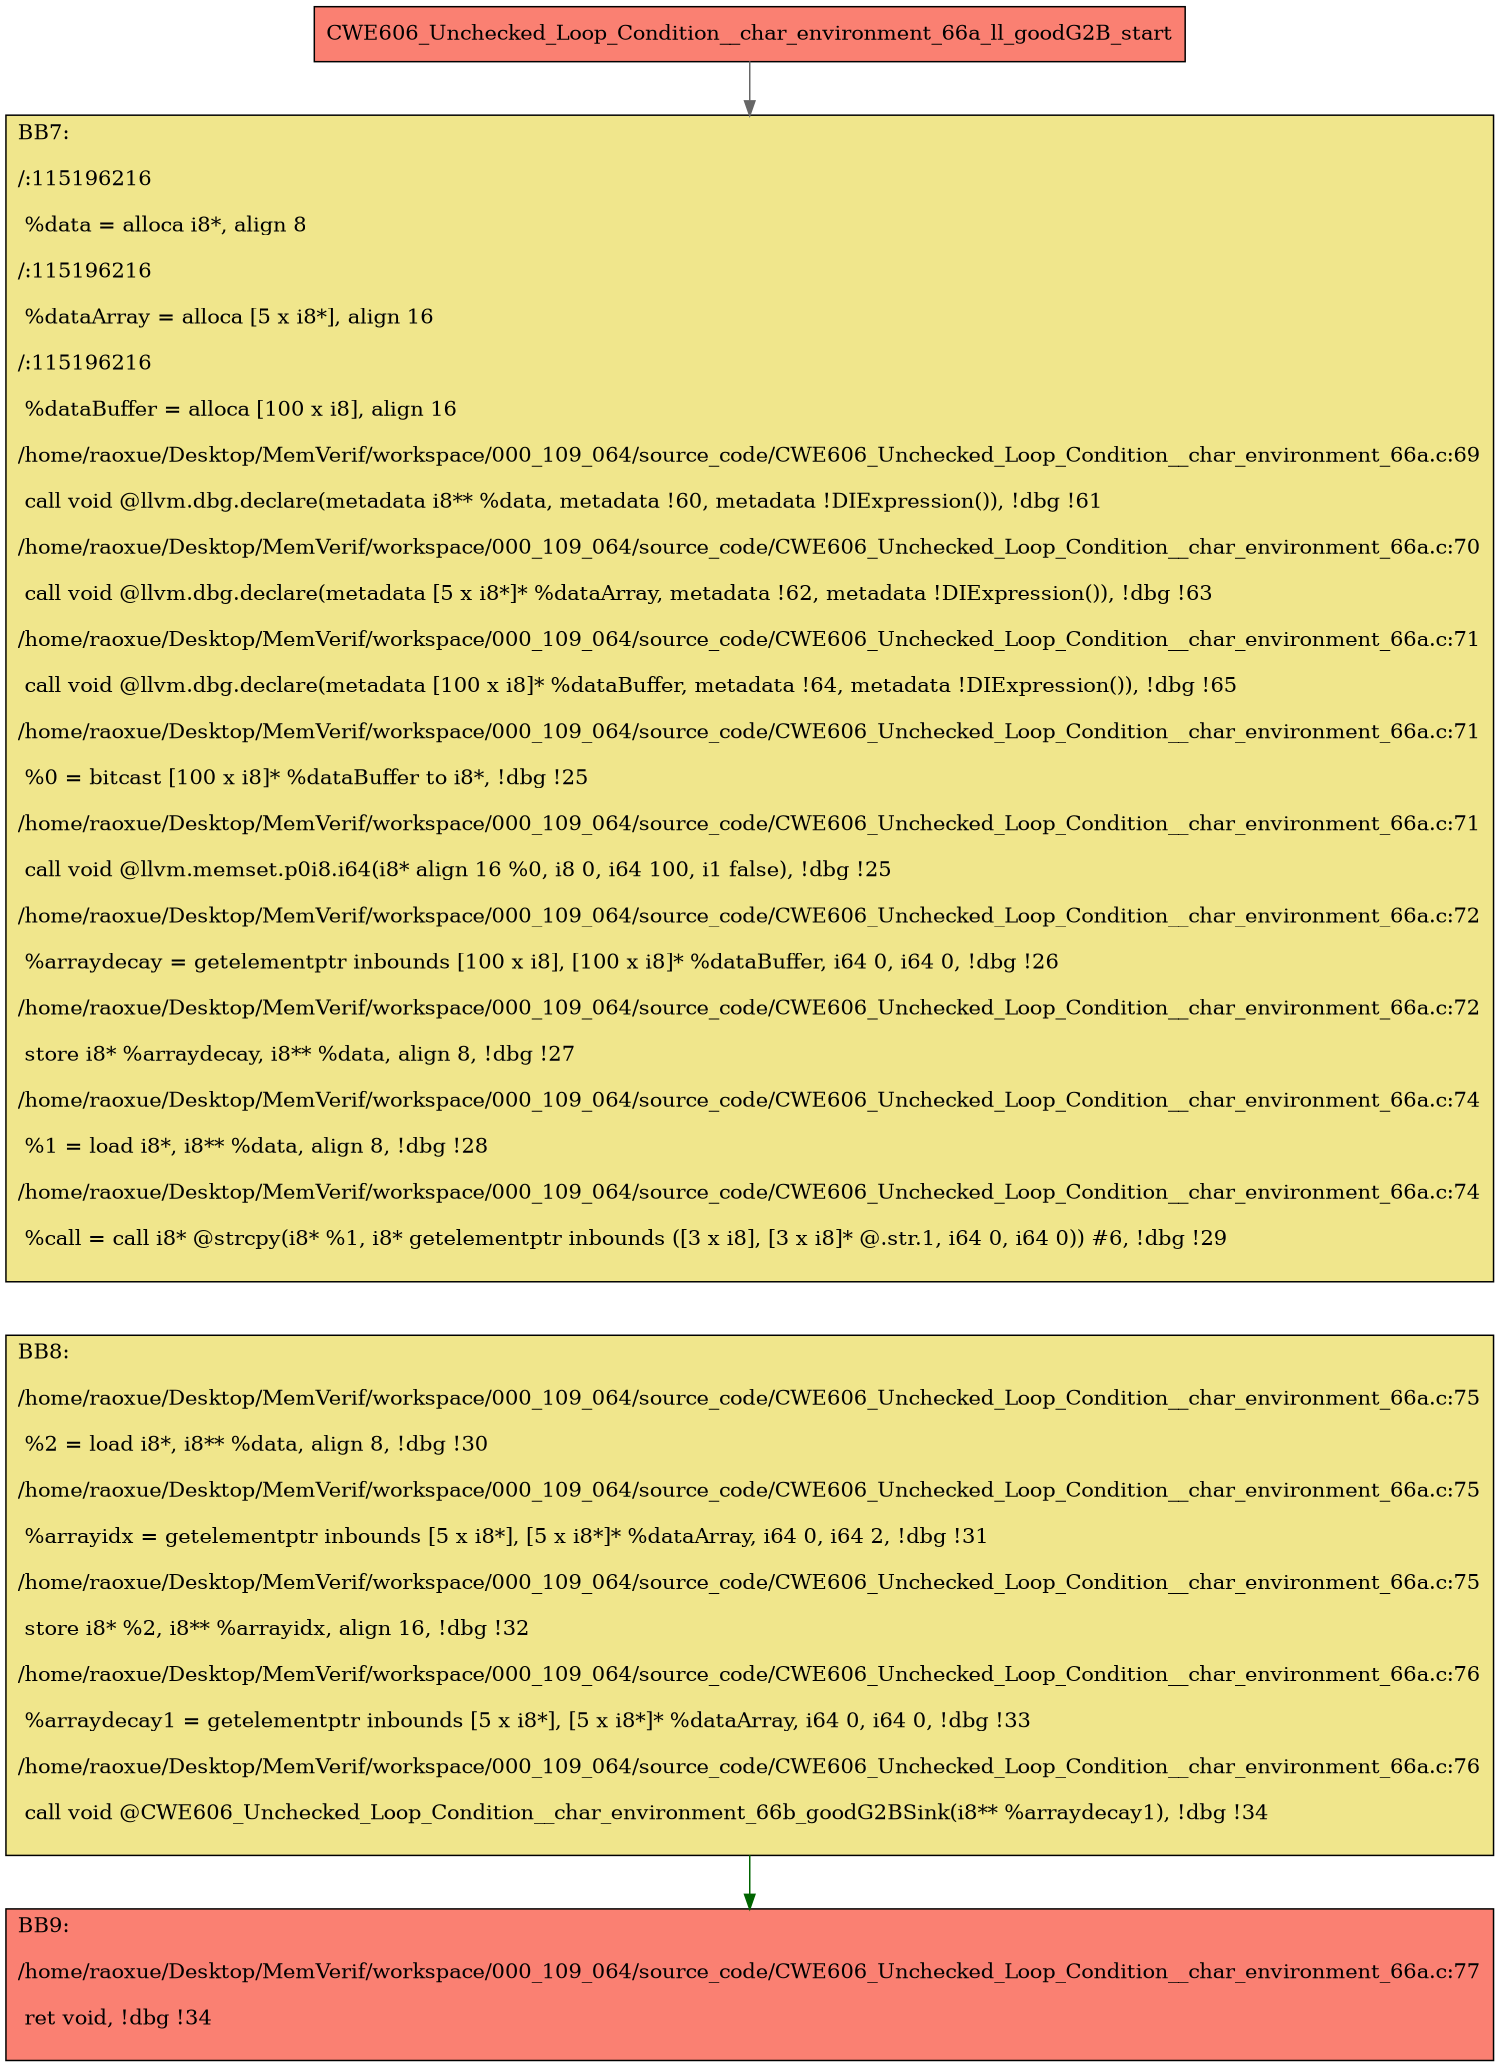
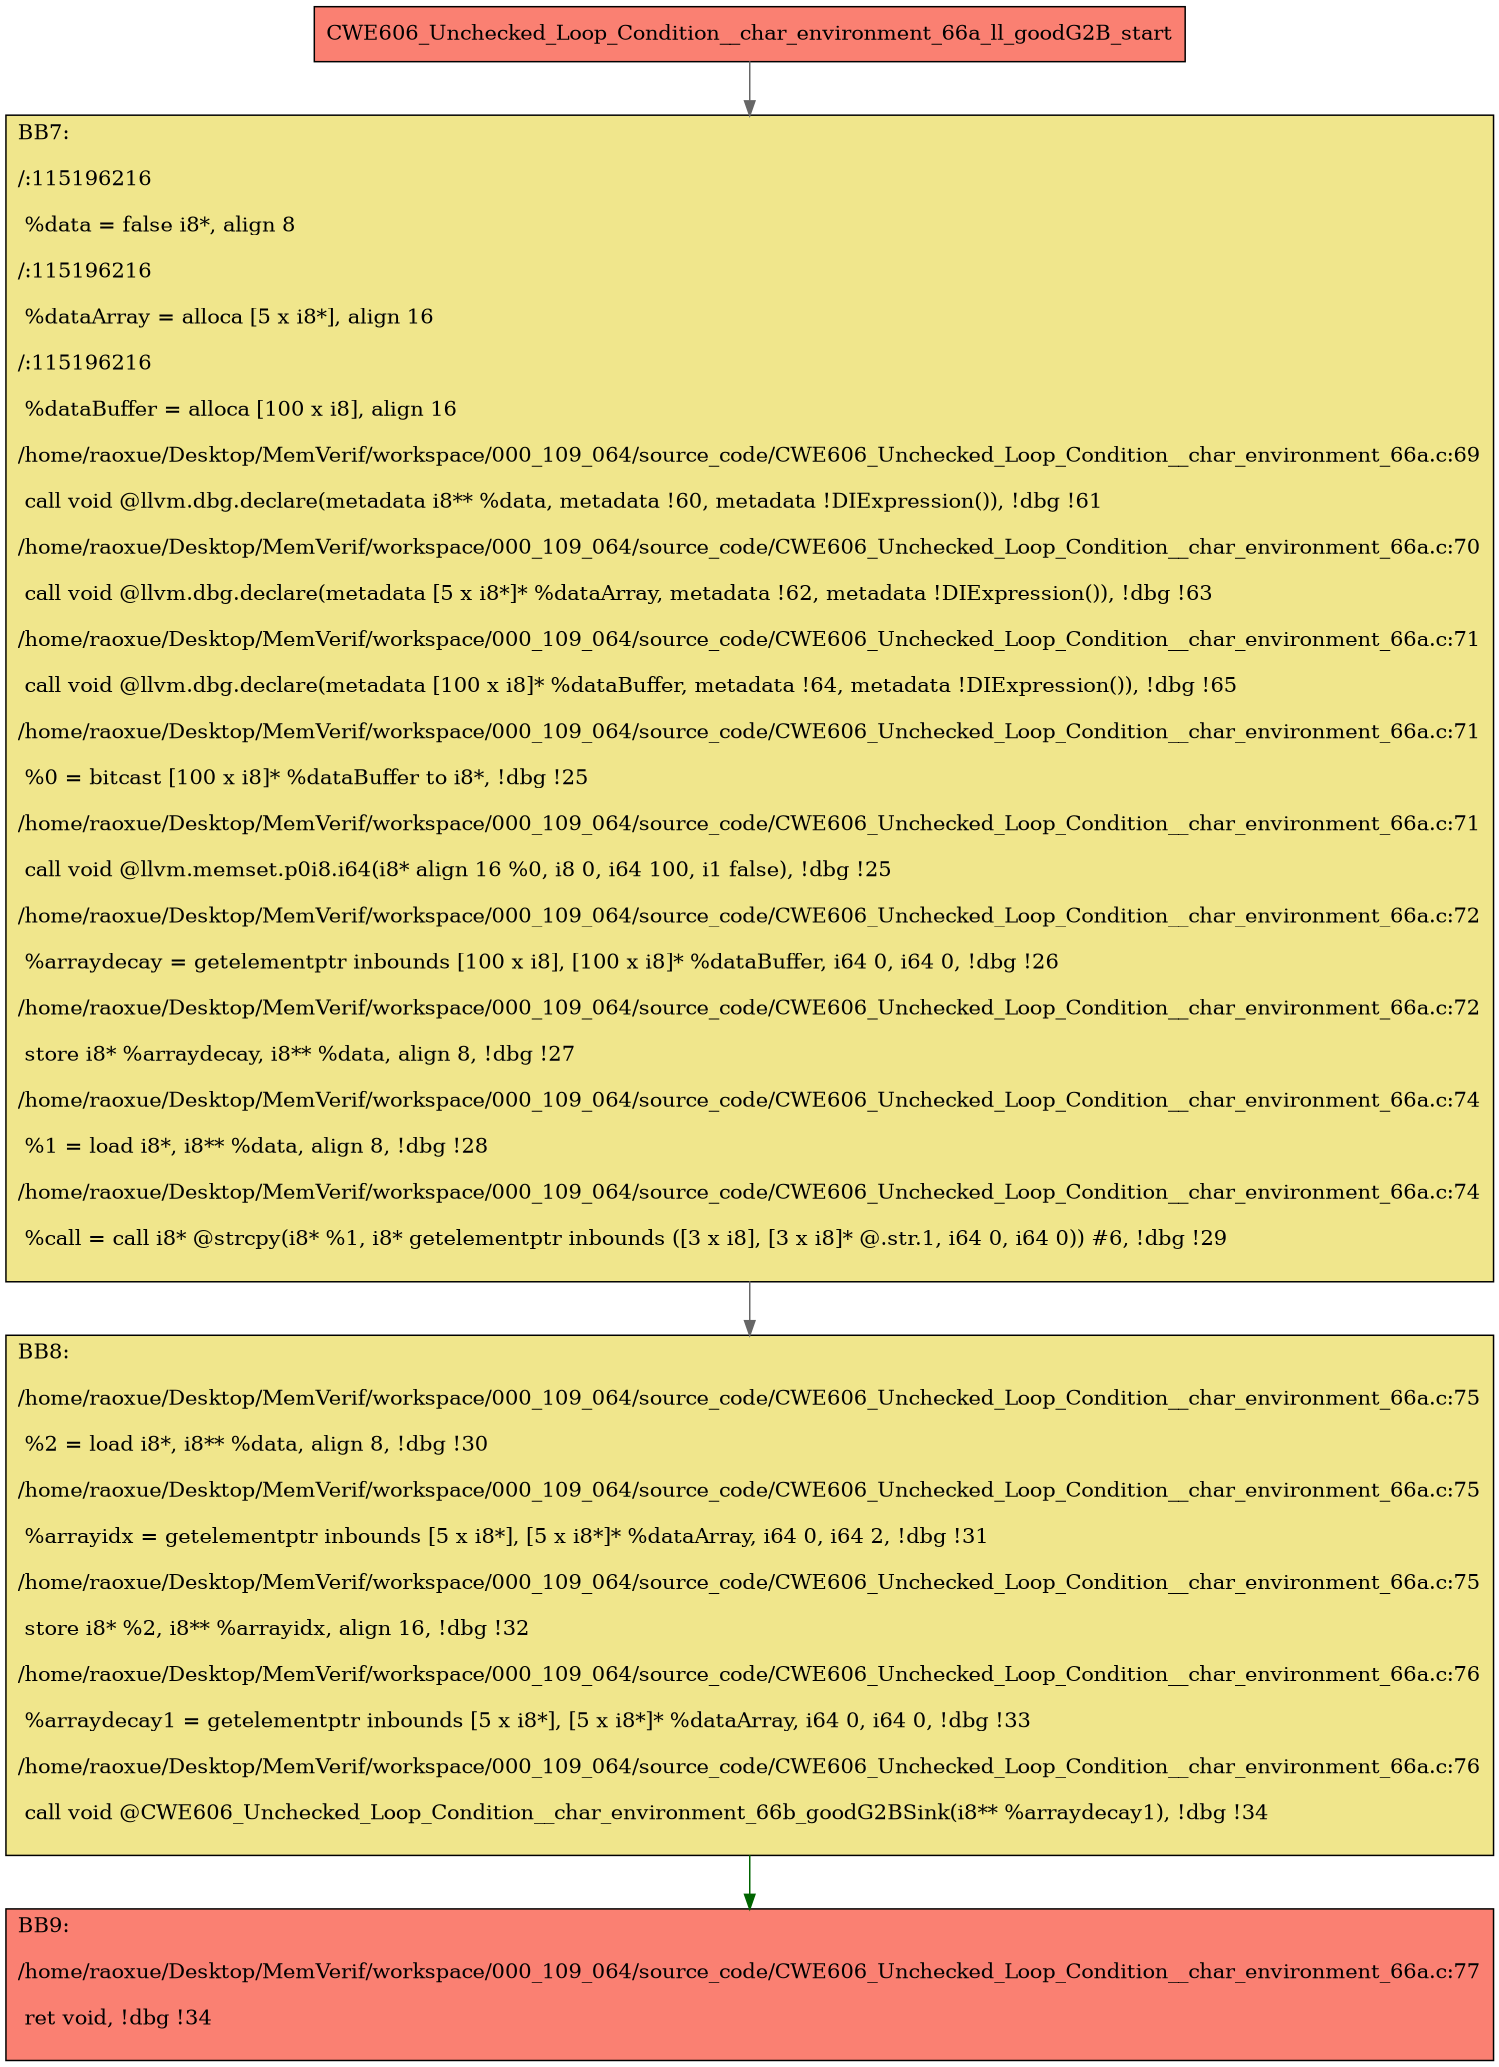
node "BB7:": text "%data = alloca i8*, align 8" -> "%data = false i8*, align 8"
edge "BB7:" -> "BB8:": added
